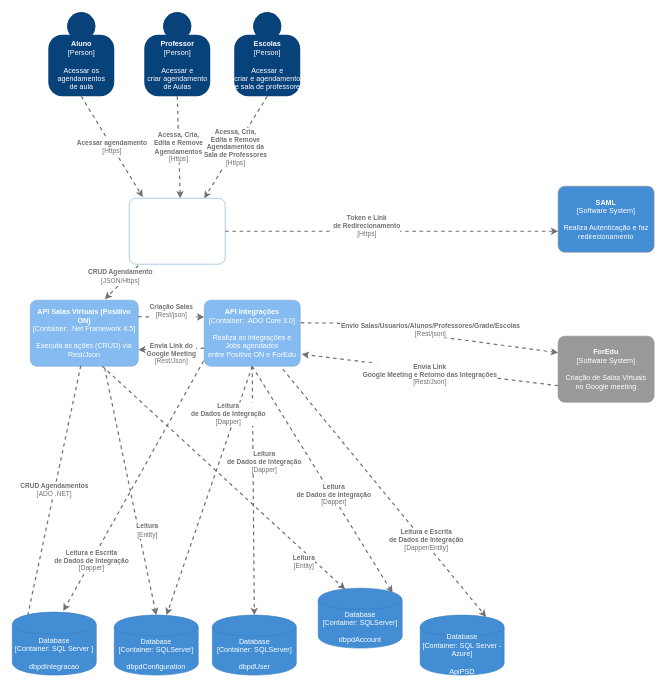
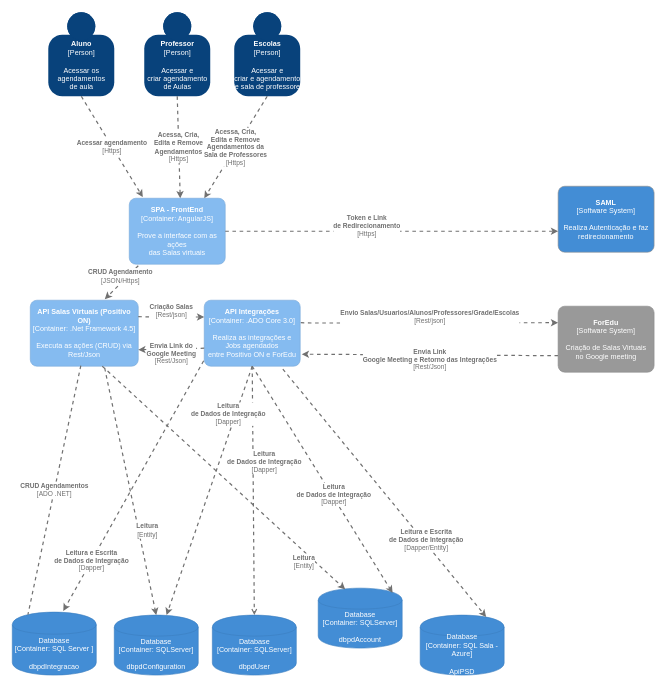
node "SPA - FrontEnd [Container: AngularJS] Prove a interface com as ações das Salas virtuais": fillcolor #ffffff -> #85bbf0
node "ForEdu [Software System] Criação de Salas Virtuais no Google meeting": moved (606, 369) -> (606, 339)
edge "API Integrações [Container: .ADO Core 3.0] Realiza as integrações e Jobs agendados entre Positivo ON e ForEdu" -> "Database [Container: SQLServer] dbpdUser": arrowhead classic -> open
node "Database [Container: SQL Server - Azure] ApiPSD": label "Database [Container: SQL Server - Azure] ApiPSD" -> "Database [Container: SQL Sala - Azure] ApiPSD"
